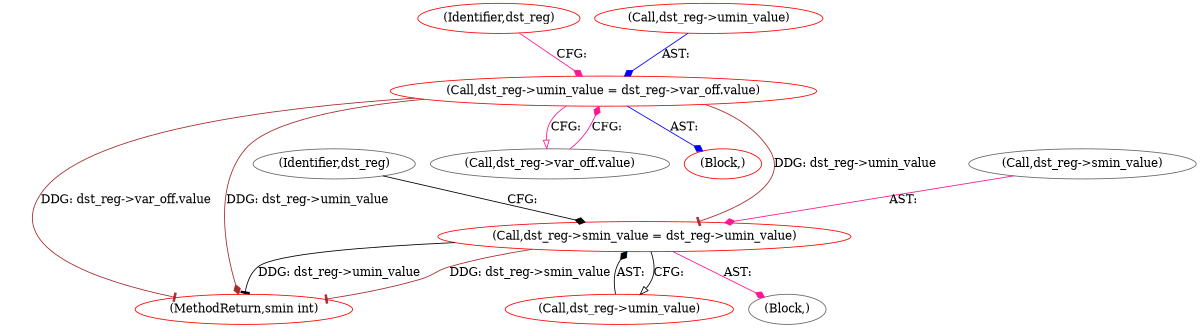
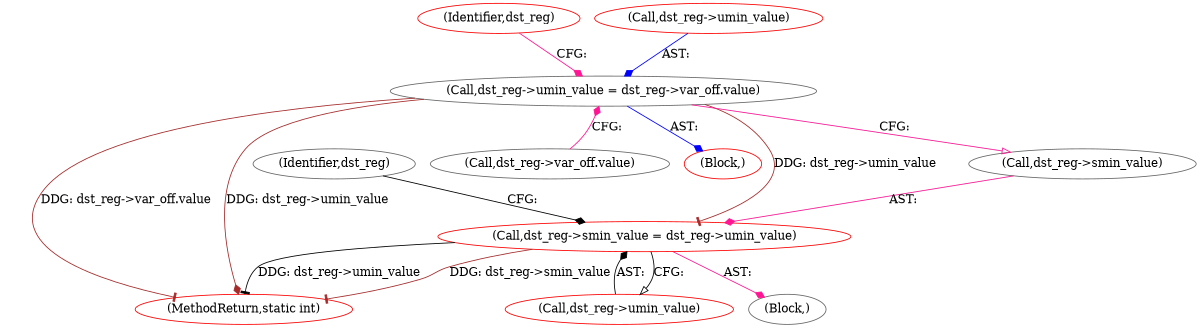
node "(Call,dst_reg->umin_value = dst_reg->var_off.value)": color red -> gray40
edge "(Call,dst_reg->umin_value = dst_reg->var_off.value)" -> "(Call,dst_reg->var_off.value)": now "(Call,dst_reg->umin_value = dst_reg->var_off.value)" -> "(Call,dst_reg->smin_value)"
node "(MethodReturn,smin int)": label "(MethodReturn,smin int)" -> "(MethodReturn,static int)"
